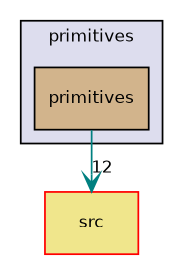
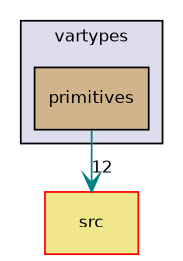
cluster "primitives": label "primitives" -> "vartypes"
